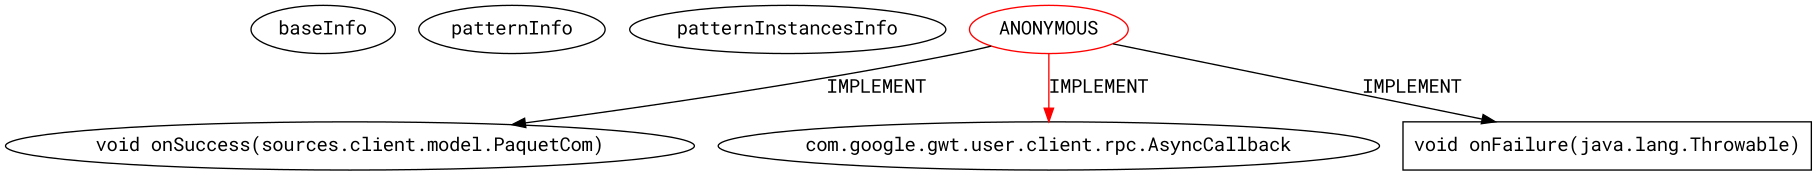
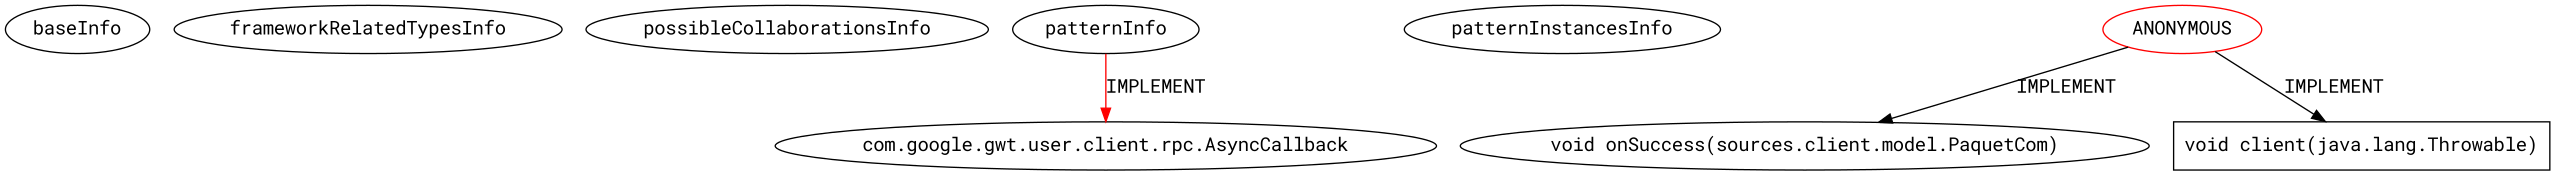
node "frameworkRelatedTypesInfo": added
node "possibleCollaborationsInfo": added
edge "ANONYMOUS" -> "com.google.gwt.user.client.rpc.AsyncCallback": now "patternInfo" -> "com.google.gwt.user.client.rpc.AsyncCallback"
node "void onFailure(java.lang.Throwable)": label "void onFailure(java.lang.Throwable)" -> "void client(java.lang.Throwable)"
